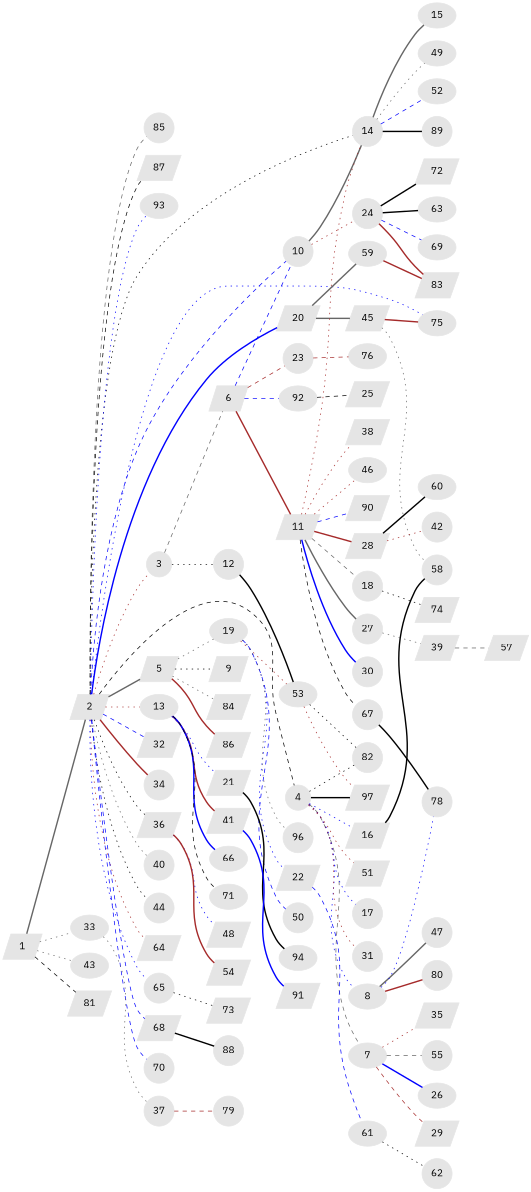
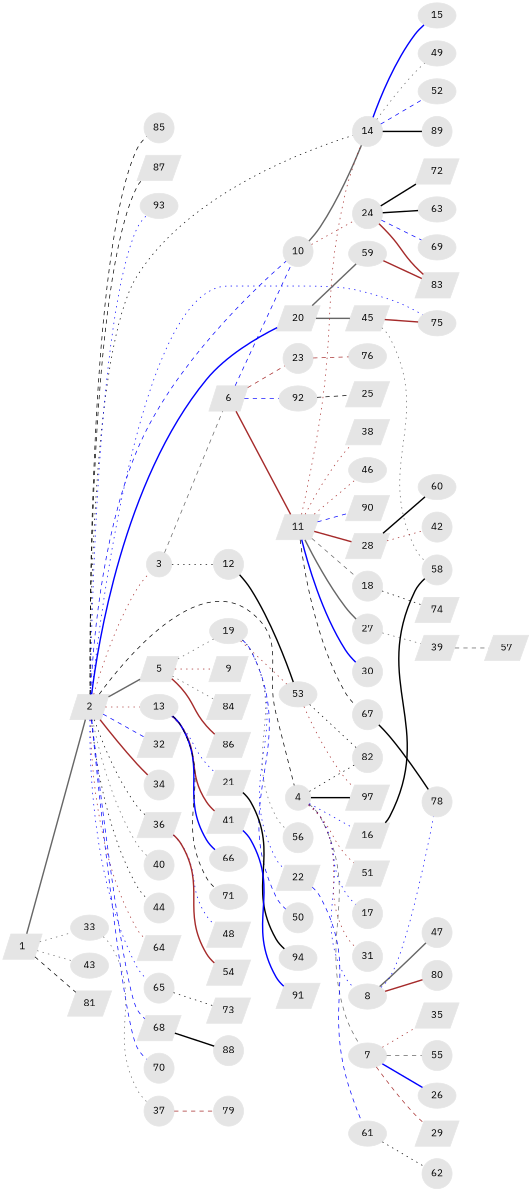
edge "15" -- "14": color gray40 -> blue
edge "85" -- "2": color gray40 -> black
edge "5" -- "9": color black -> brown
node "96": label "96" -> "56"
